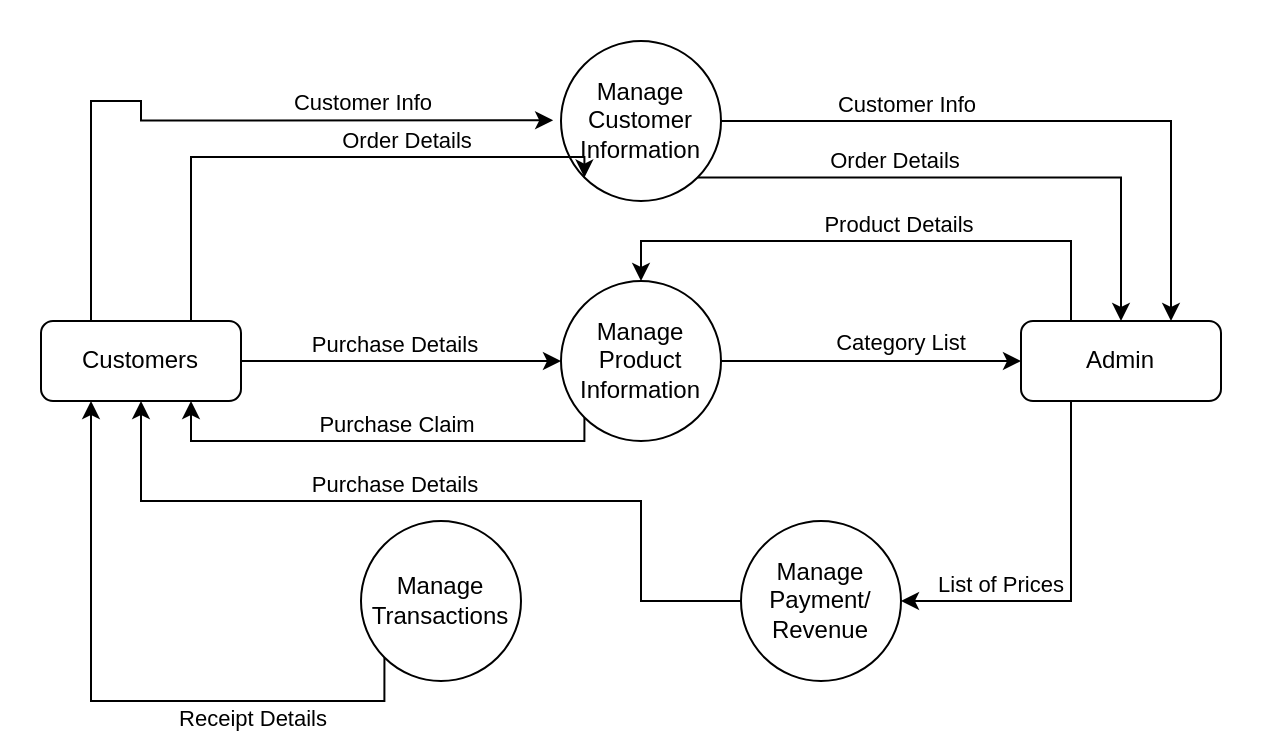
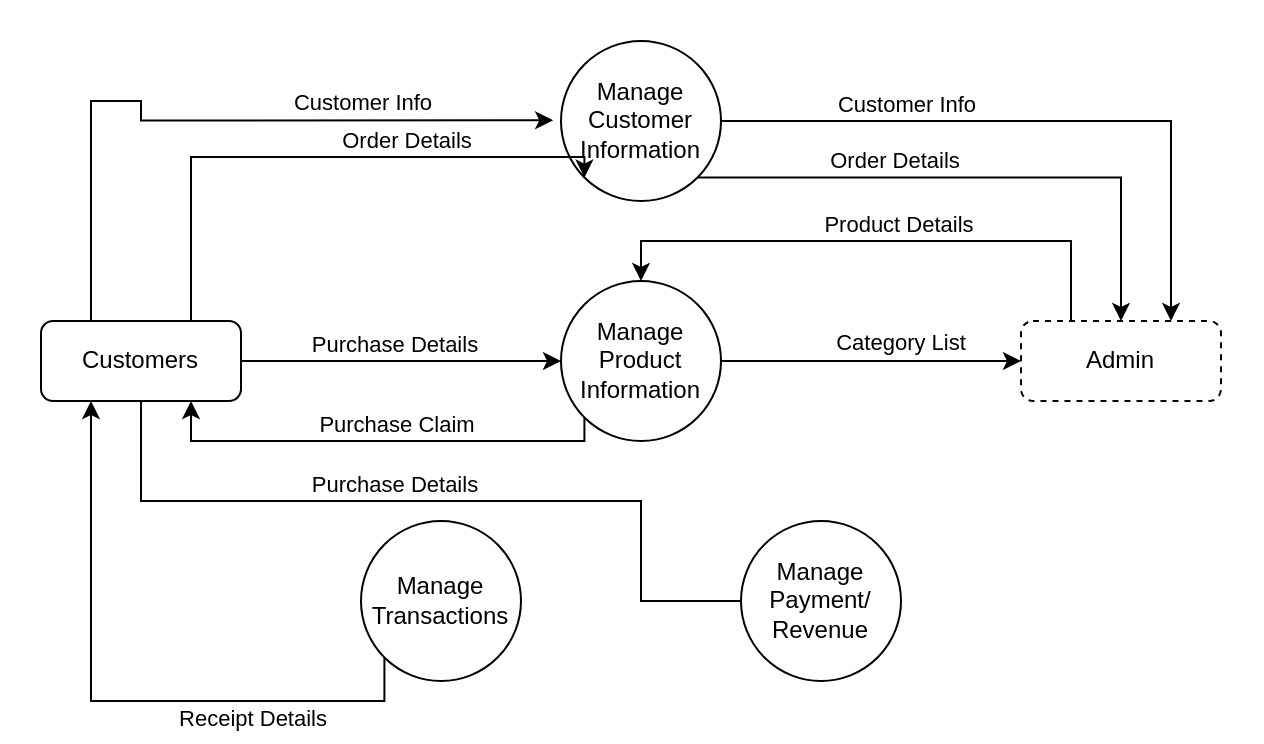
node "Admin": style solid -> dashed
edge "Manage Payment/ Revenue" -> "Customers": arrowhead classic -> none
edge "Admin" -> "Manage Payment/ Revenue": removed, label "List of Prices"
